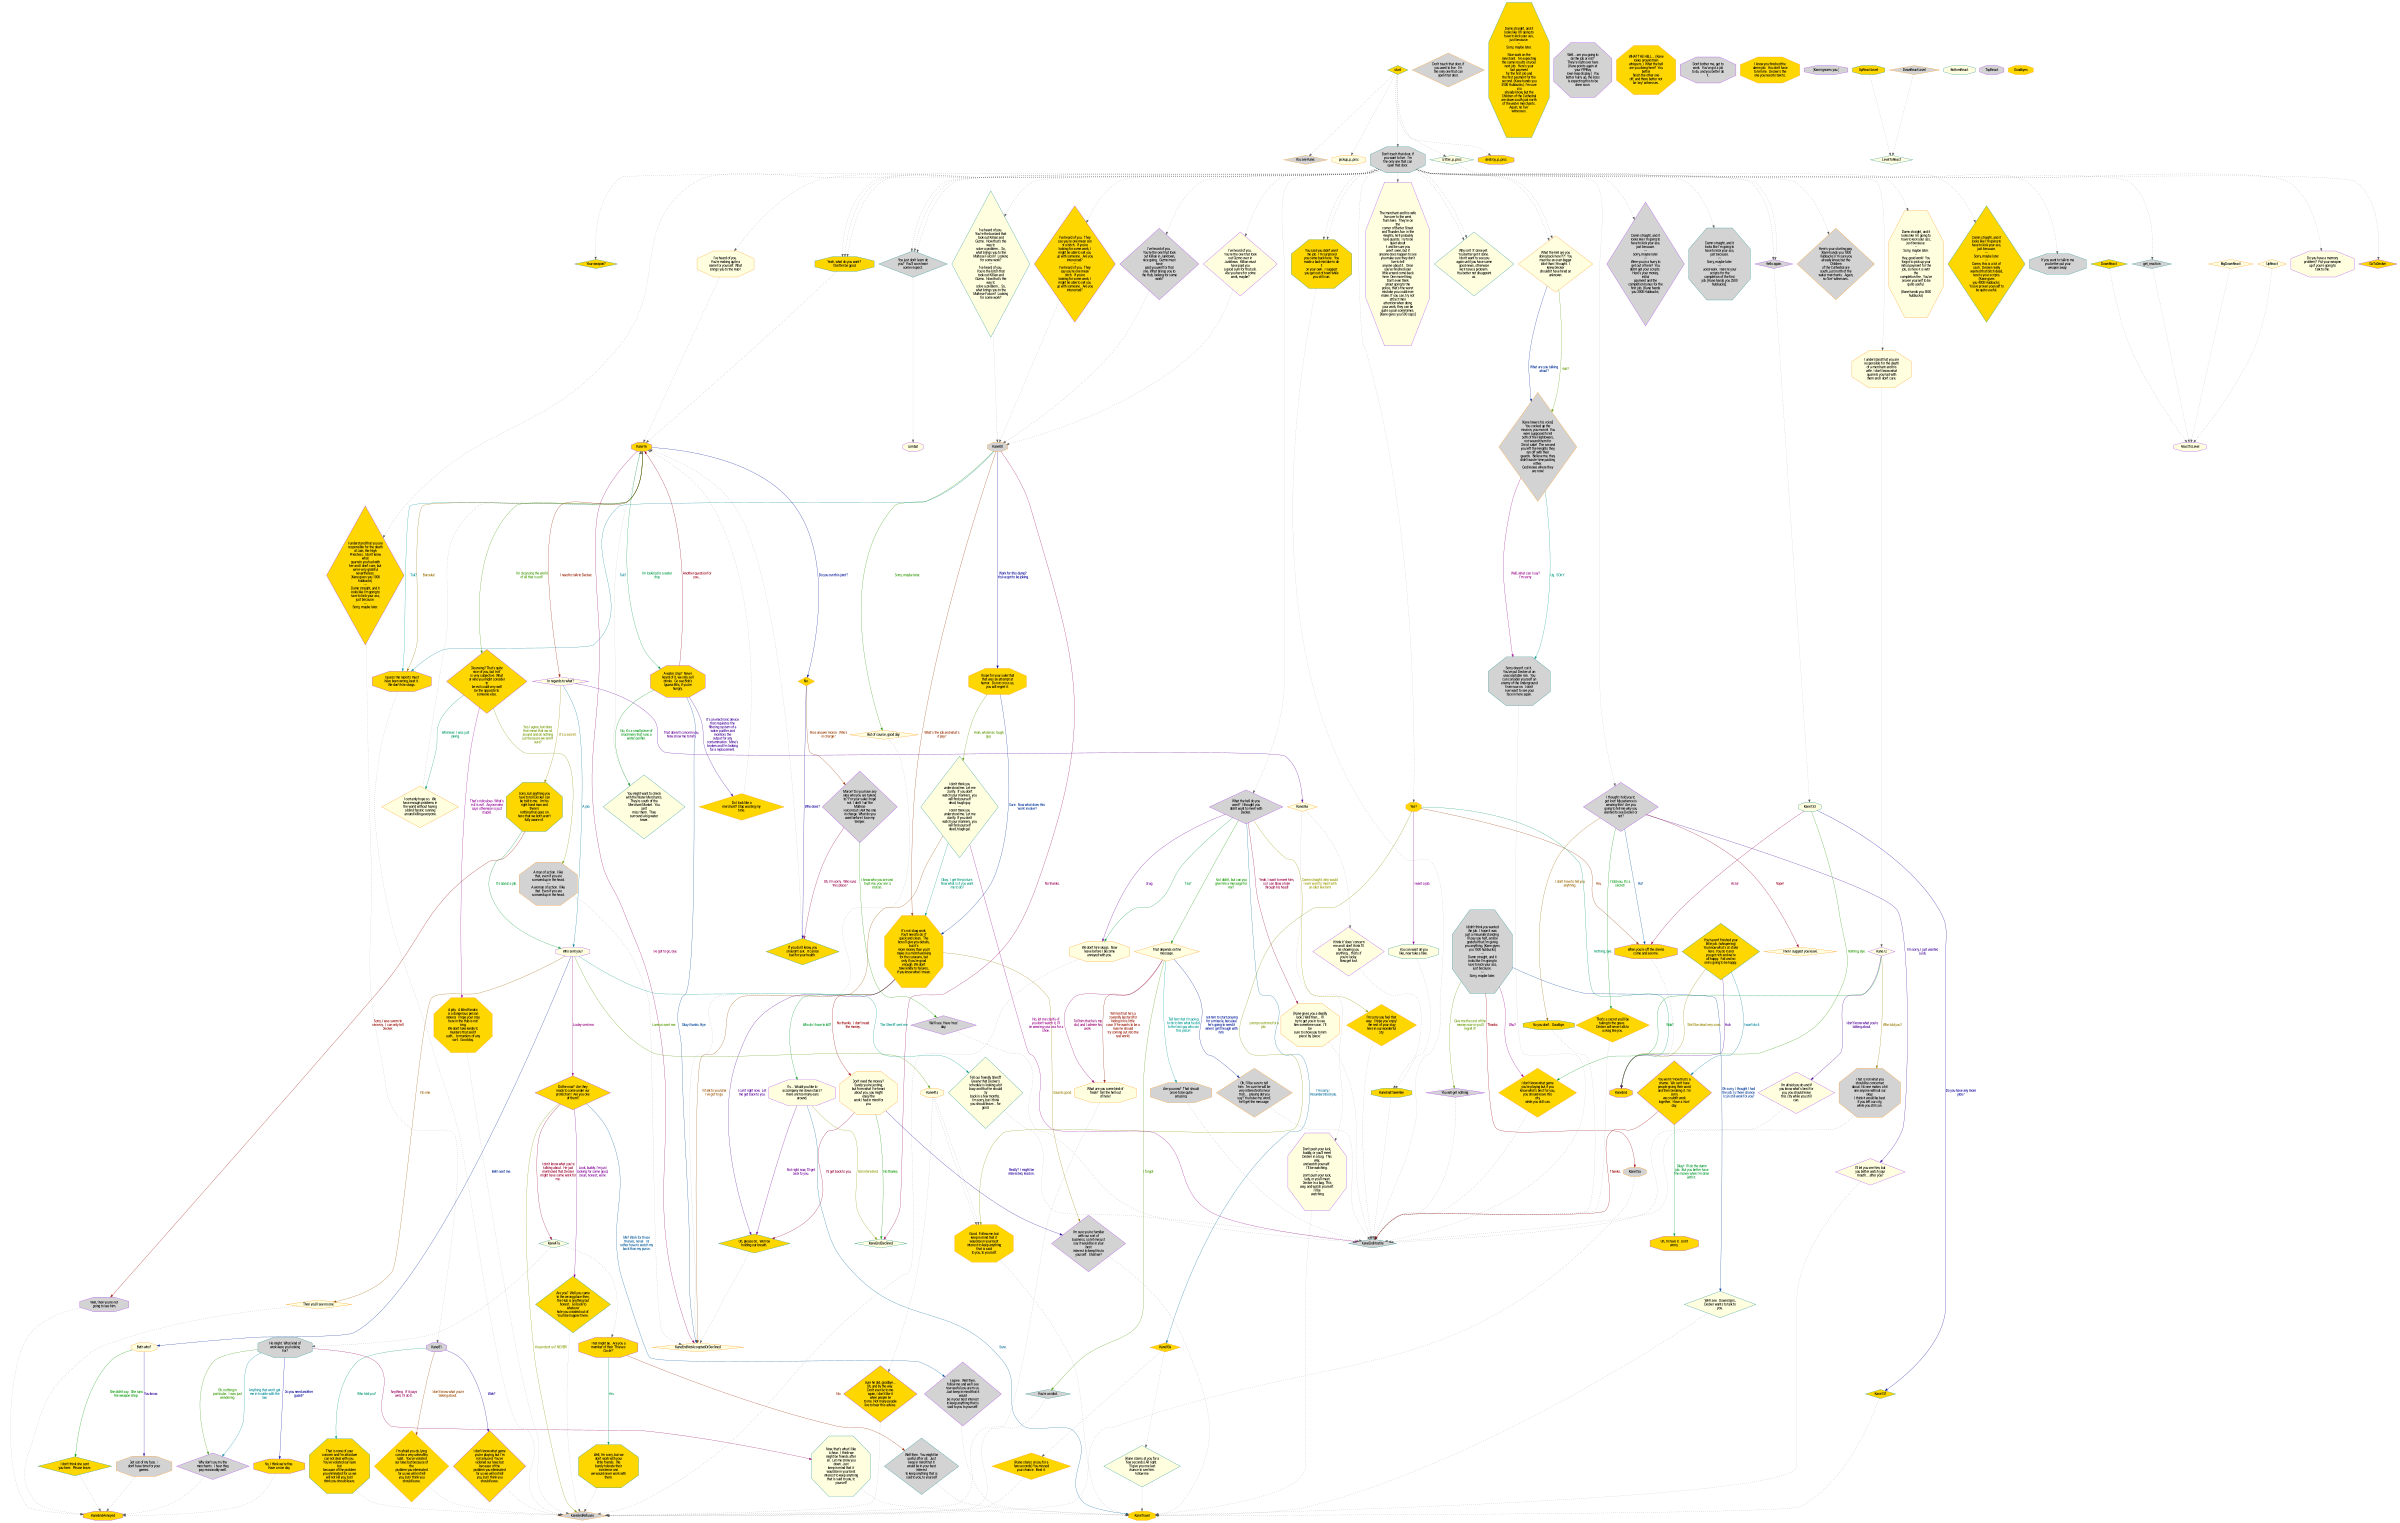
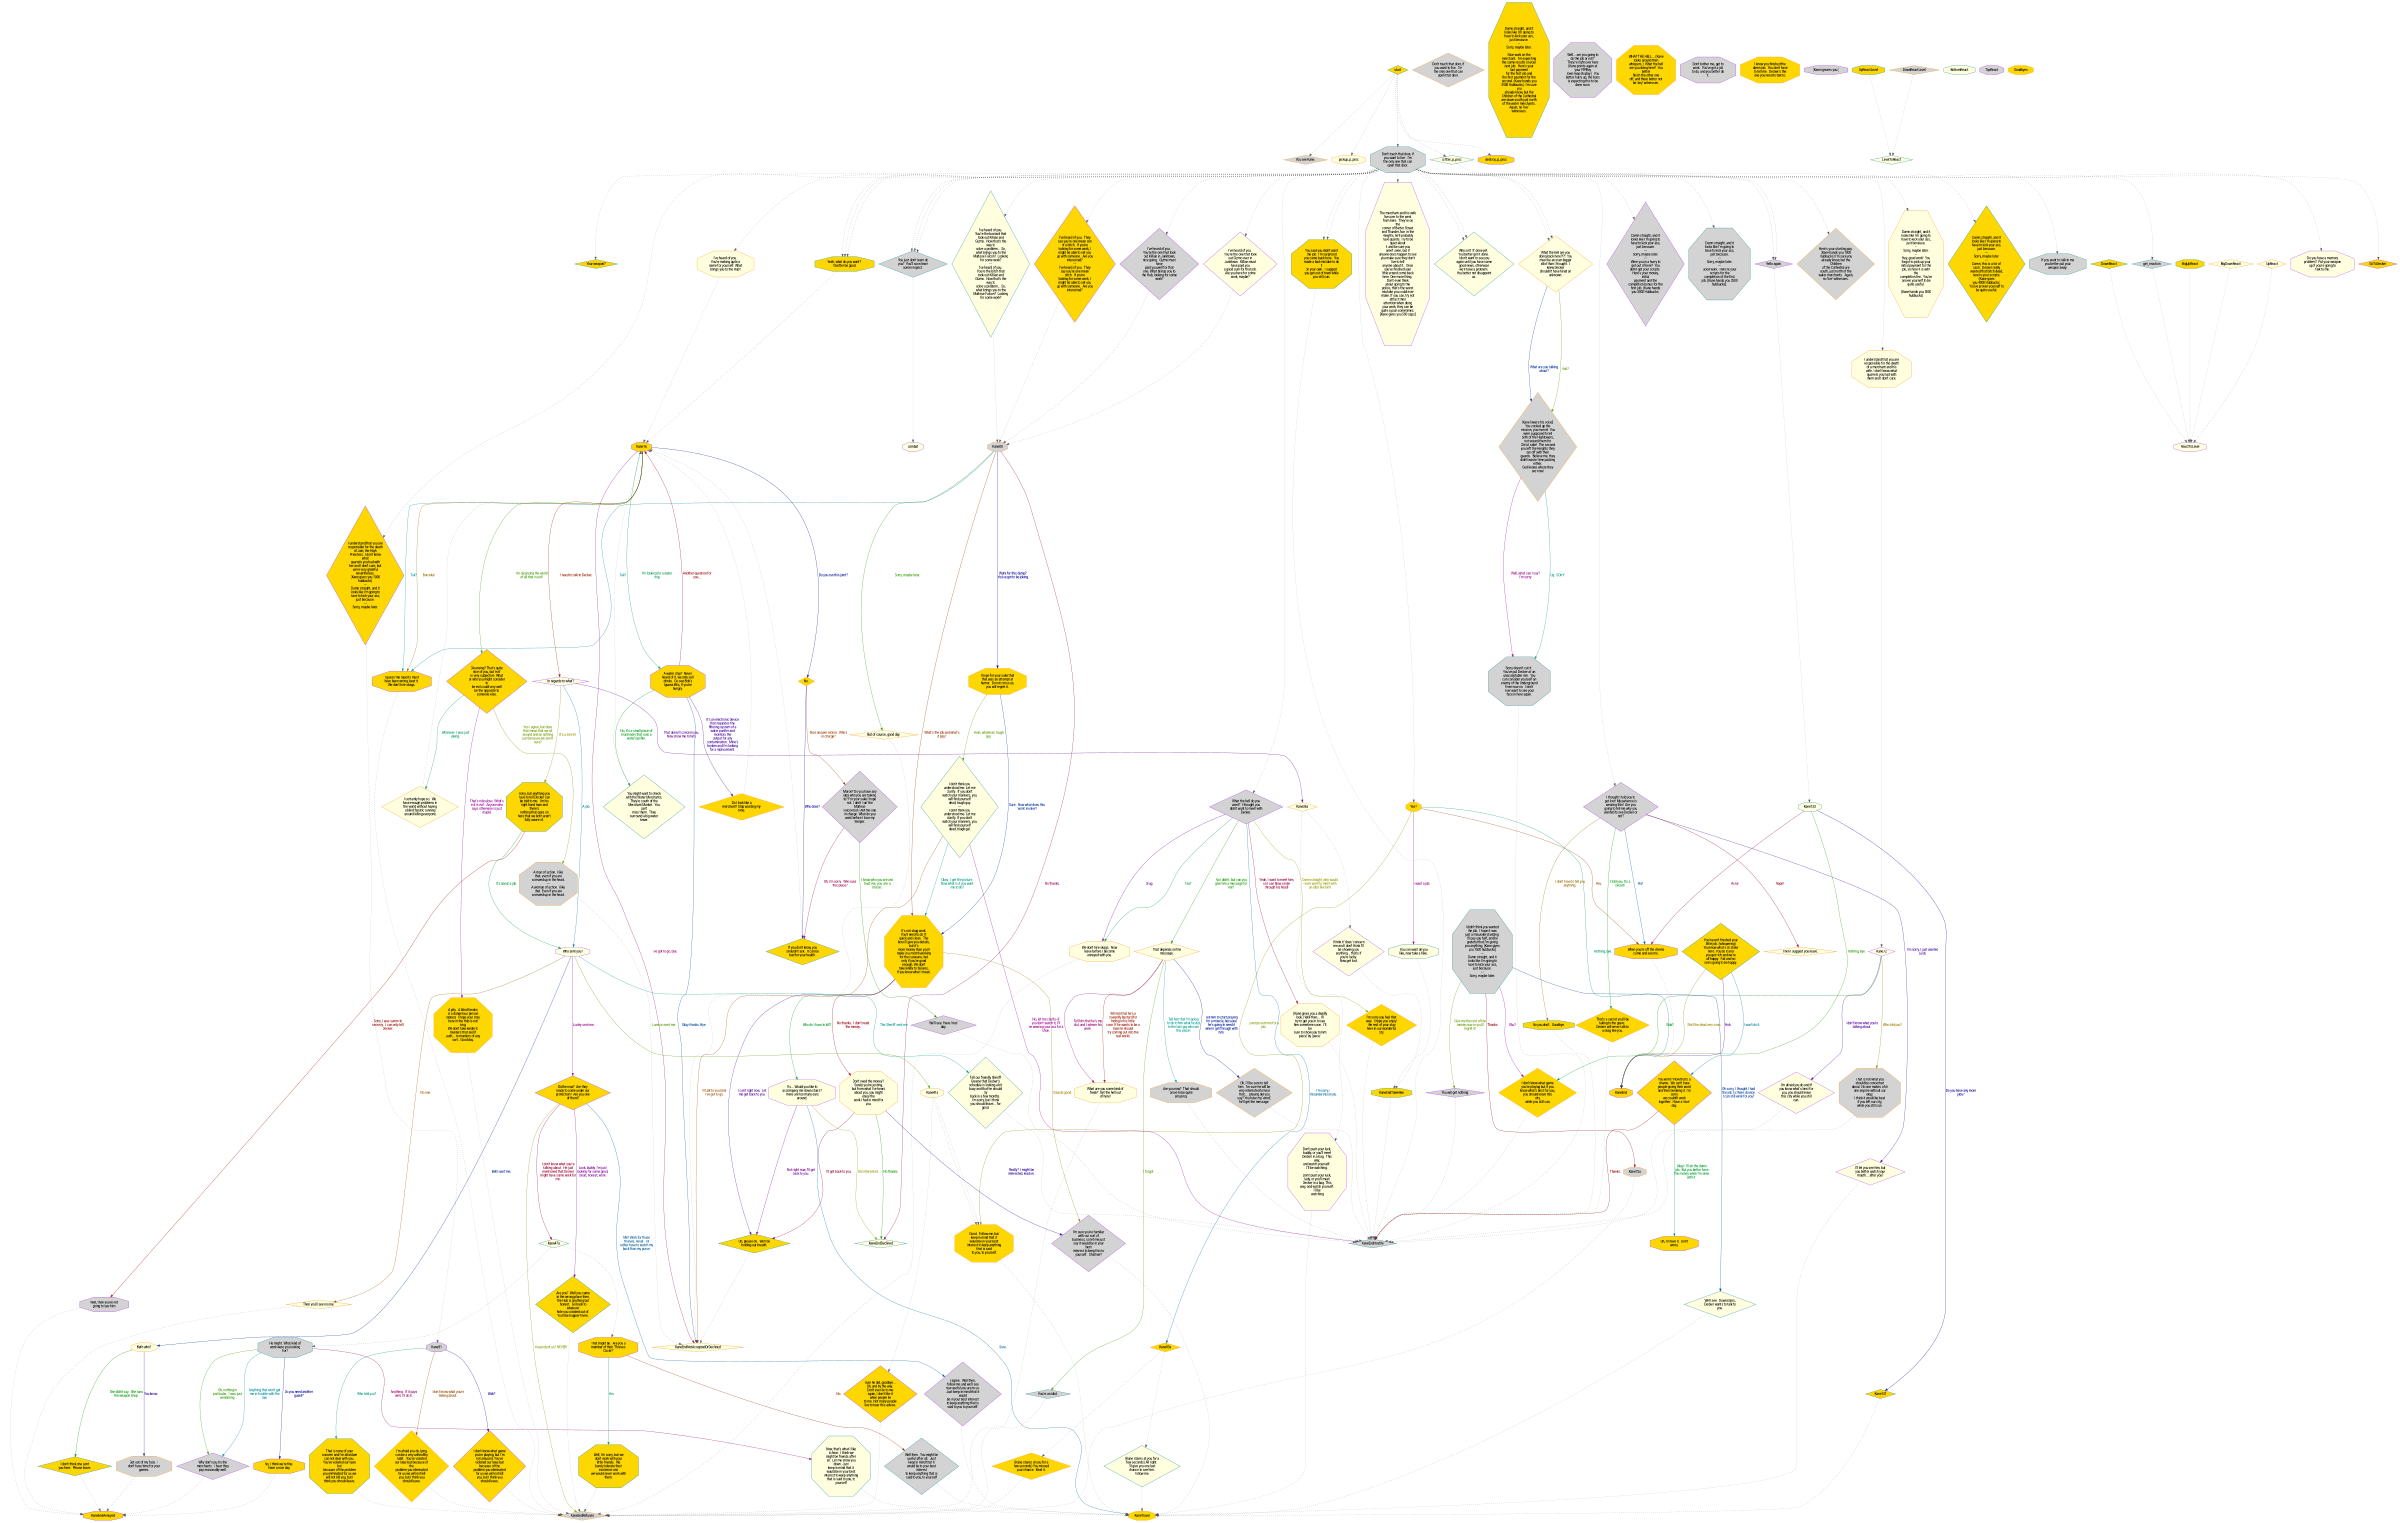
node "BigUpReact": added
